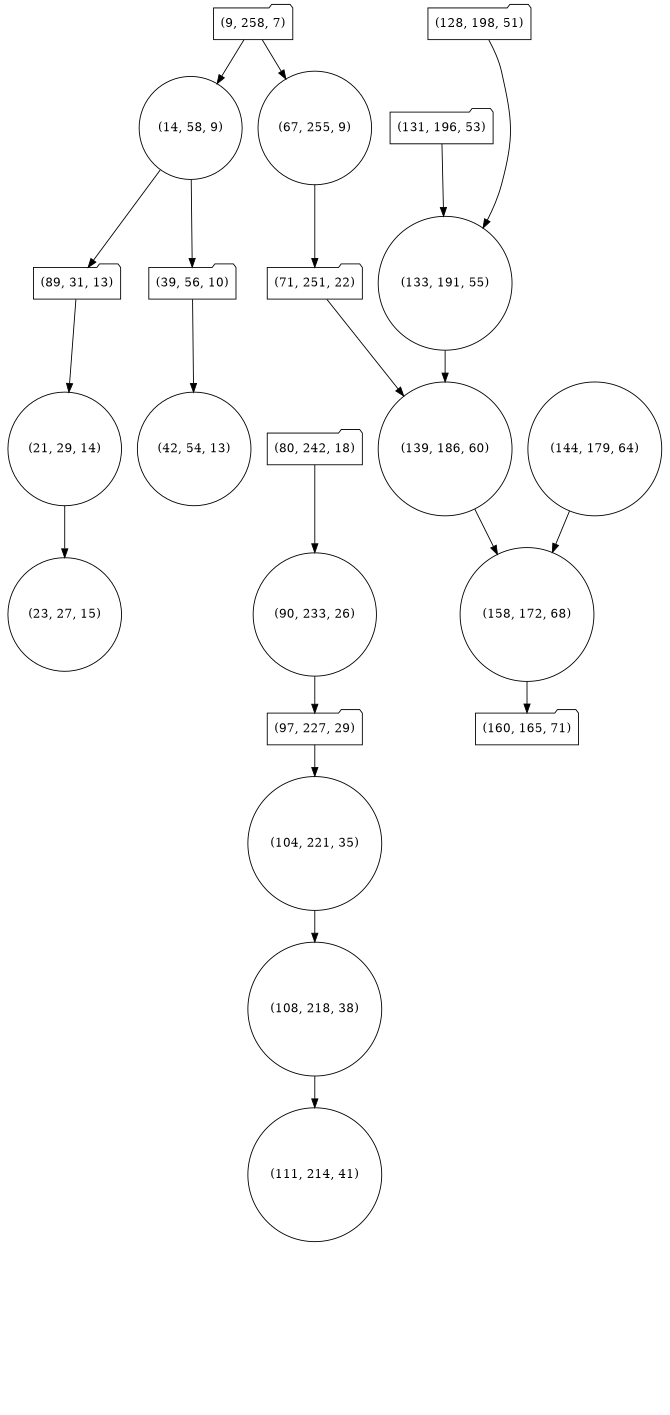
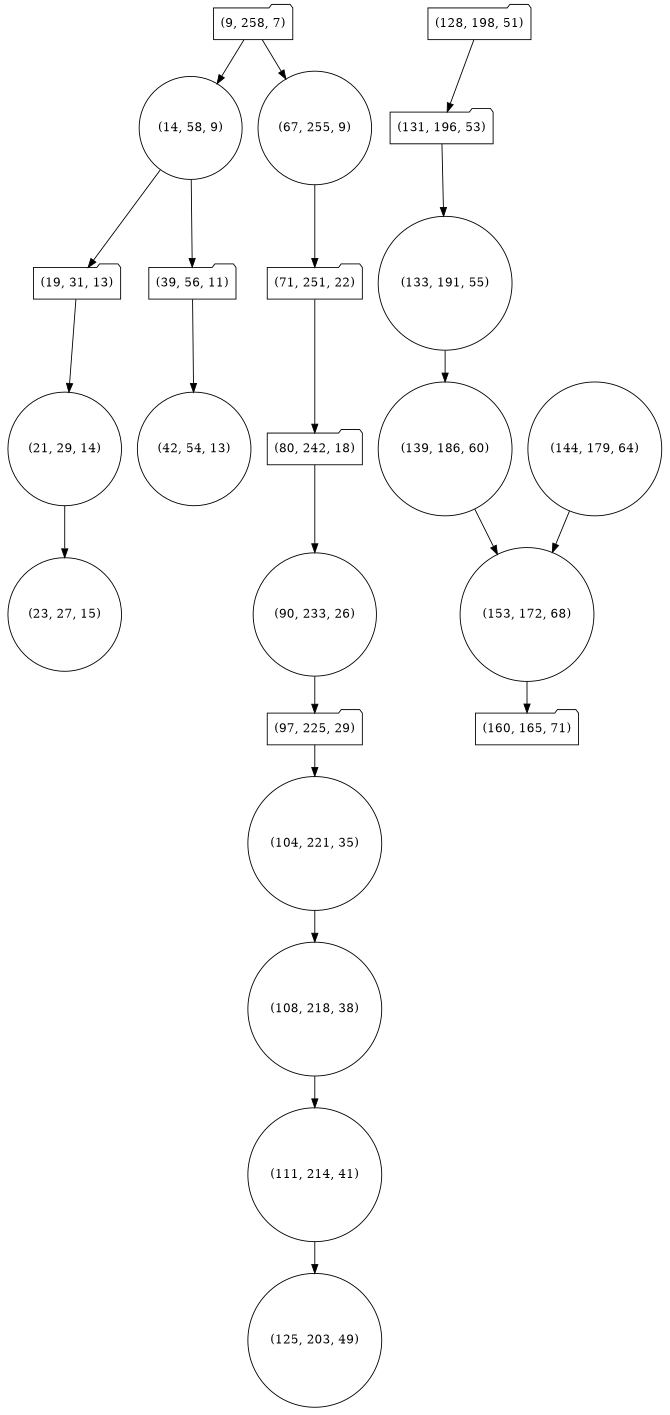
edge "(128, 198, 51)" -> "(133, 191, 55)": now "(128, 198, 51)" -> "(131, 196, 53)"
node "(89, 31, 13)": label "(89, 31, 13)" -> "(19, 31, 13)"
node "(39, 56, 10)": label "(39, 56, 10)" -> "(39, 56, 11)"
edge "(71, 251, 22)" -> "(139, 186, 60)": now "(71, 251, 22)" -> "(80, 242, 18)"
node "(158, 172, 68)": label "(158, 172, 68)" -> "(153, 172, 68)"
node "(97, 227, 29)": label "(97, 227, 29)" -> "(97, 225, 29)"
node "(125, 203, 49)": added
